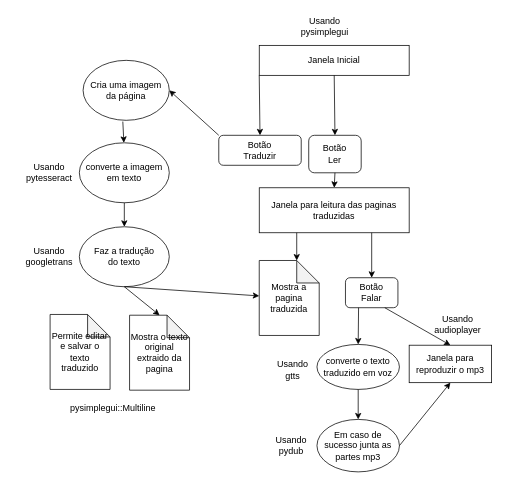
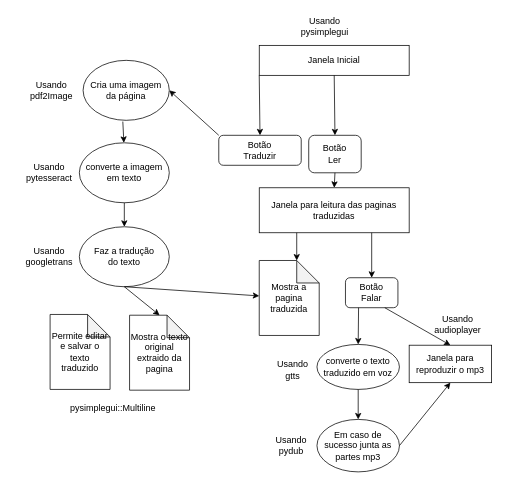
node "Usando pdf2Image": added
